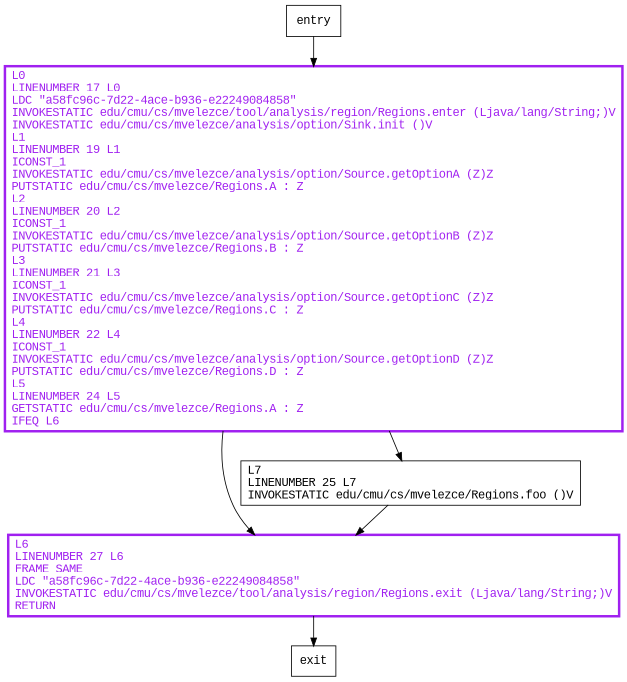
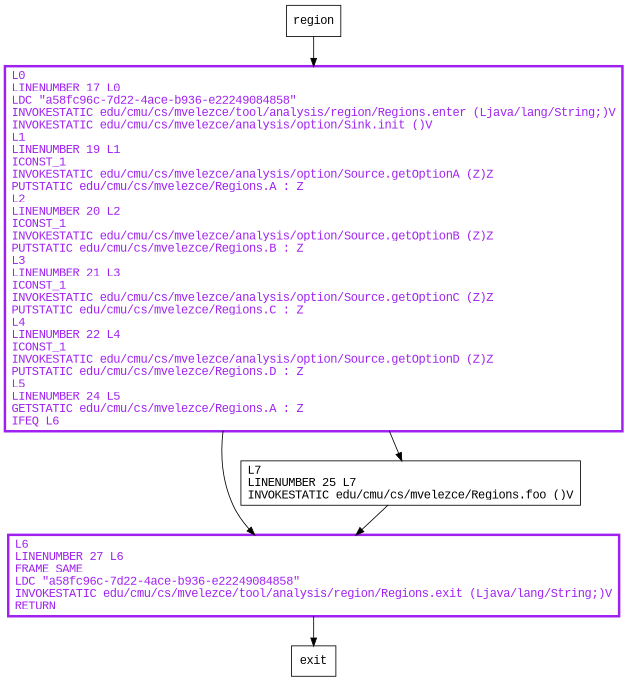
node "entry": label "entry" -> "region"
